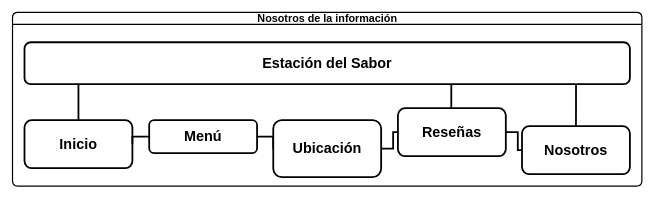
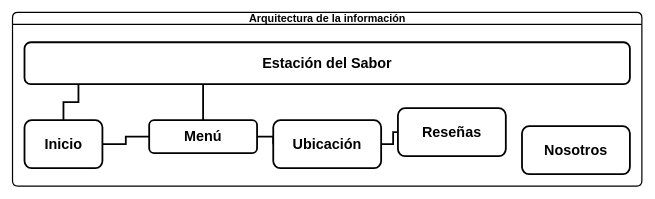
node "Nosotros de la información": label "Nosotros de la información" -> "Arquitectura de la información"
edge "Estación del Sabor" -- "Reseñas": removed
edge "Estación del Sabor" -- "Menú": added
edge "Estación del Sabor" -- "Nosotros": removed
edge "Reseñas" -- "Nosotros": removed
node "Inicio": size 108x48 -> 78x48
node "Ubicación": size 108x57 -> 108x48
